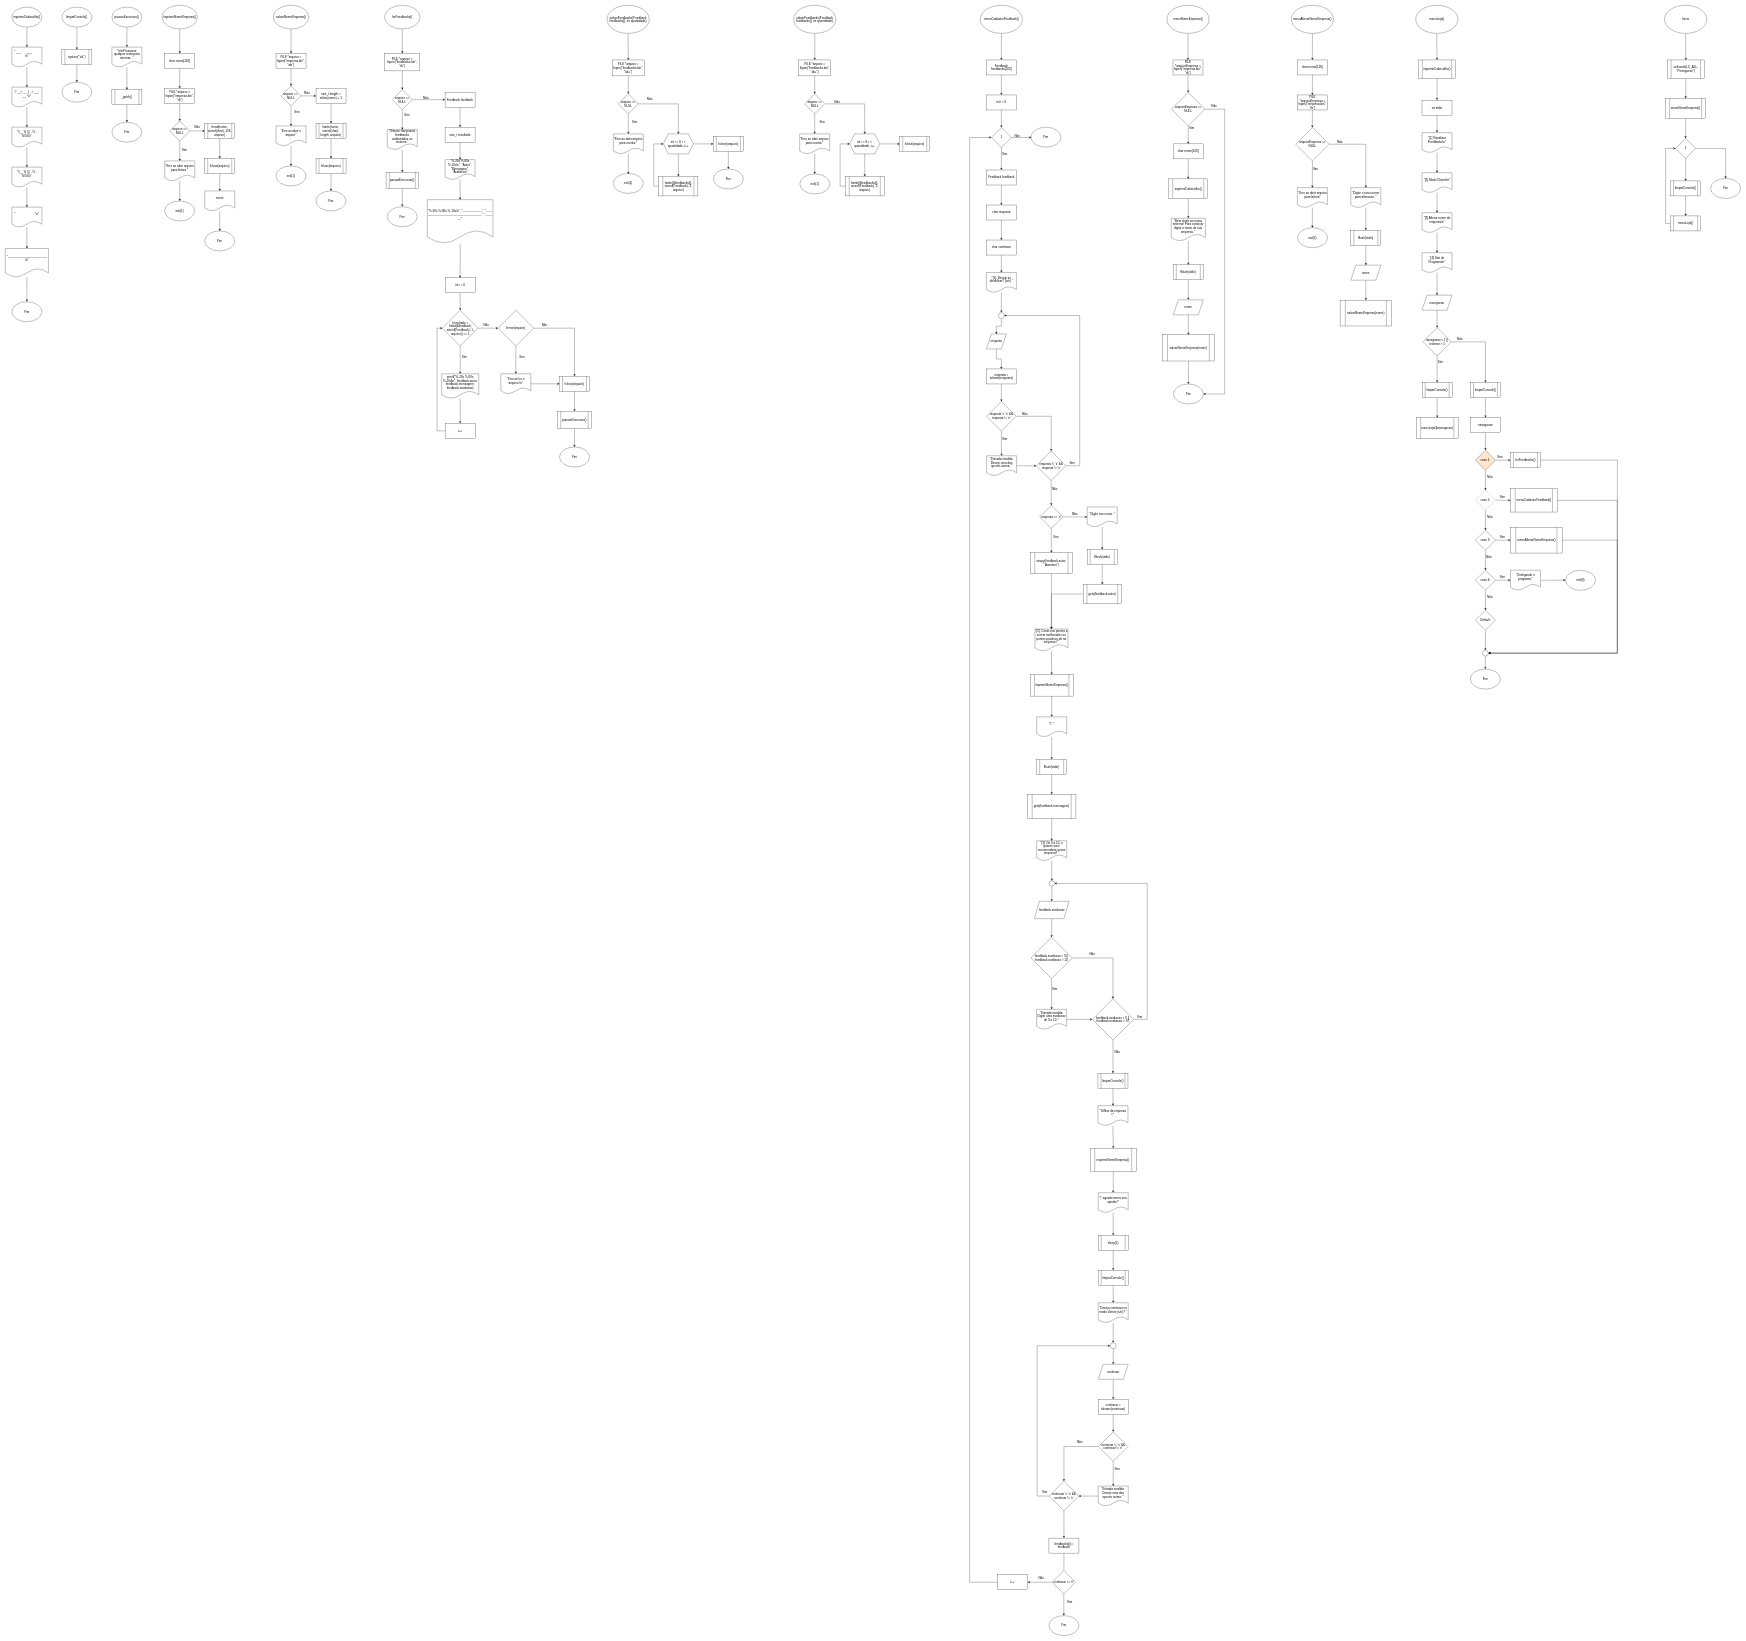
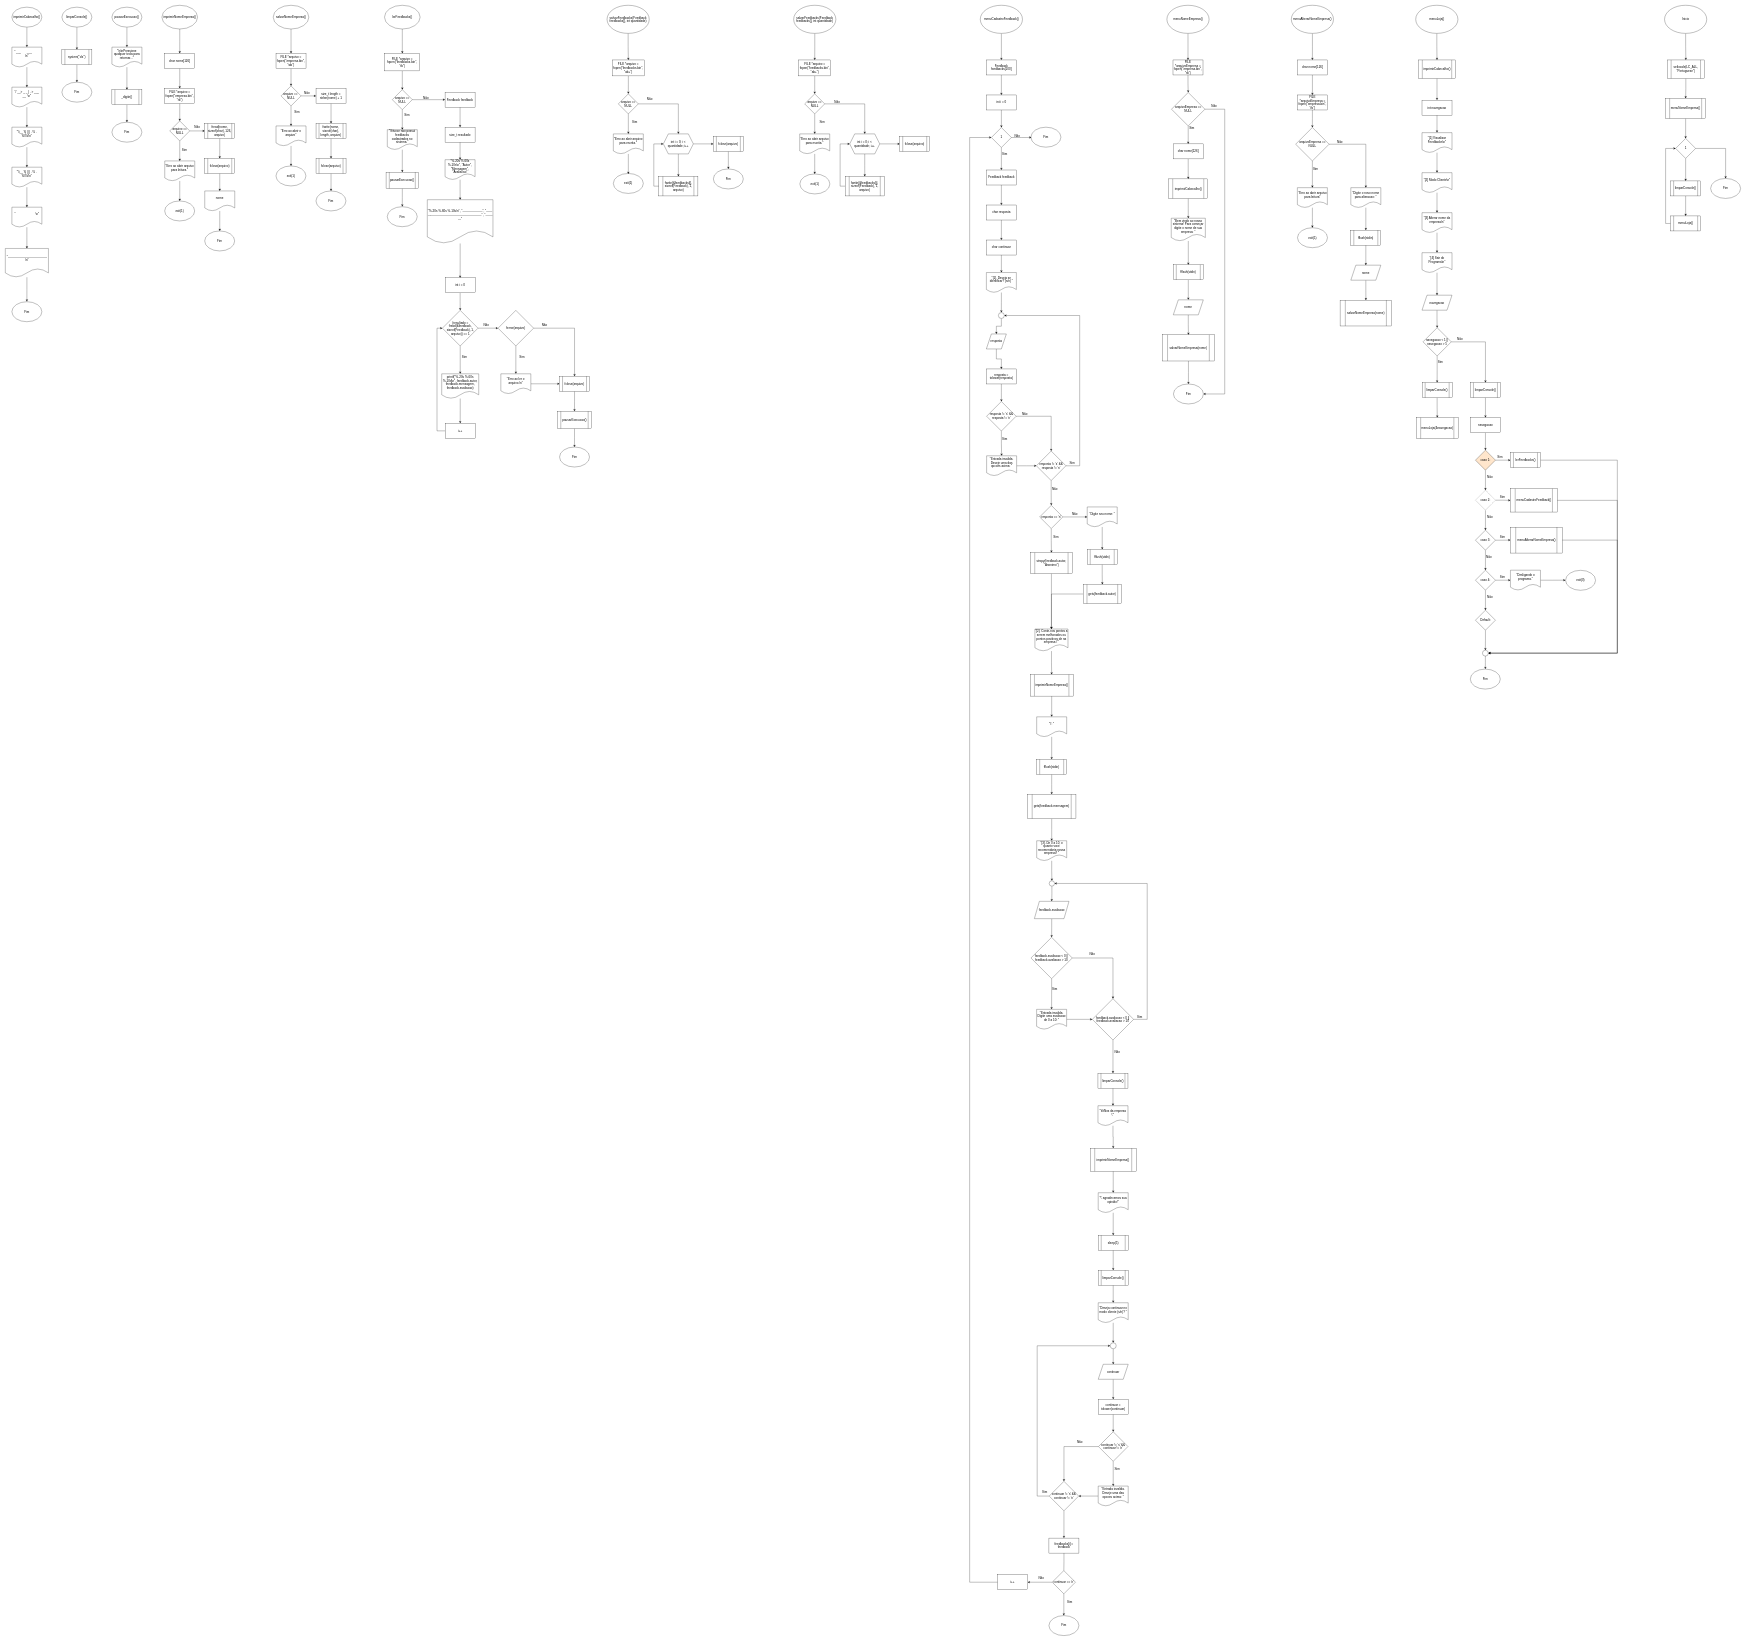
node "_getch()": label "_getch()" -> "_digite()"
node "int stdin": label "int stdin" -> "int navegacao"
node "navegacao < 1 || retornar > 5": label "navegacao < 1 || retornar > 5" -> "navegacao < 1 || navegacao > 5"
